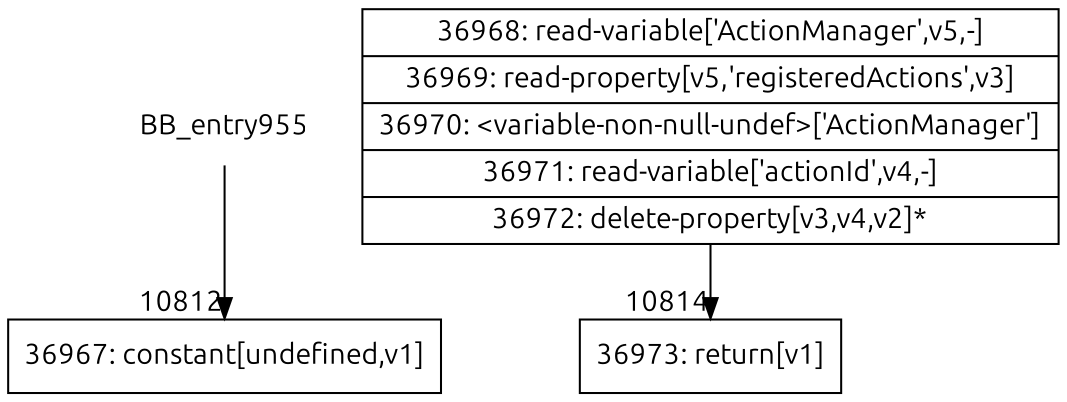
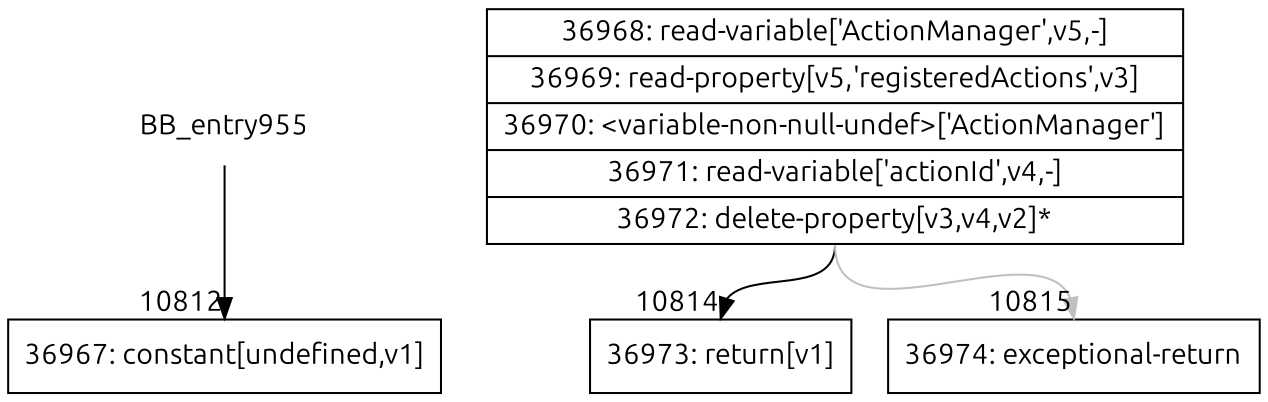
node "36974: exceptional-return": added
